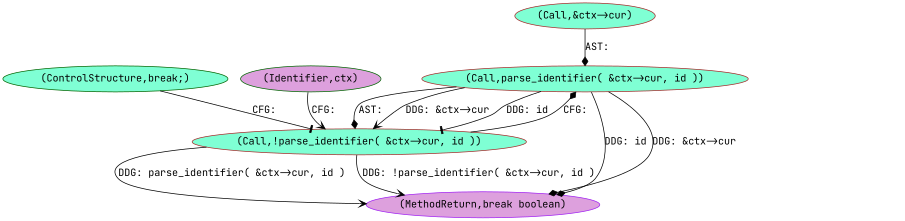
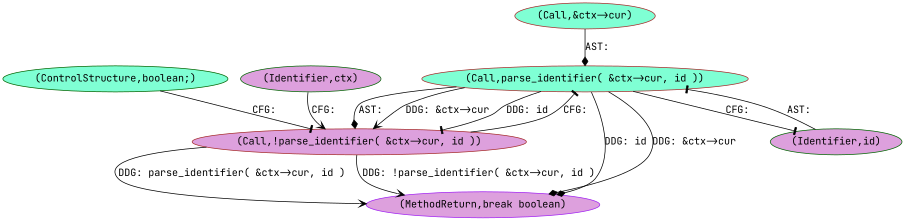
node "(ControlStructure,break;)": label "(ControlStructure,break;)" -> "(ControlStructure,boolean;)"
edge "(Call,!parse_identifier( &ctx->cur, id ))" -> "(Call,parse_identifier( &ctx->cur, id ))": arrowhead diamond -> tee
node "(Call,!parse_identifier( &ctx->cur, id ))": fillcolor aquamarine -> plum
node "(Identifier,id)": added
